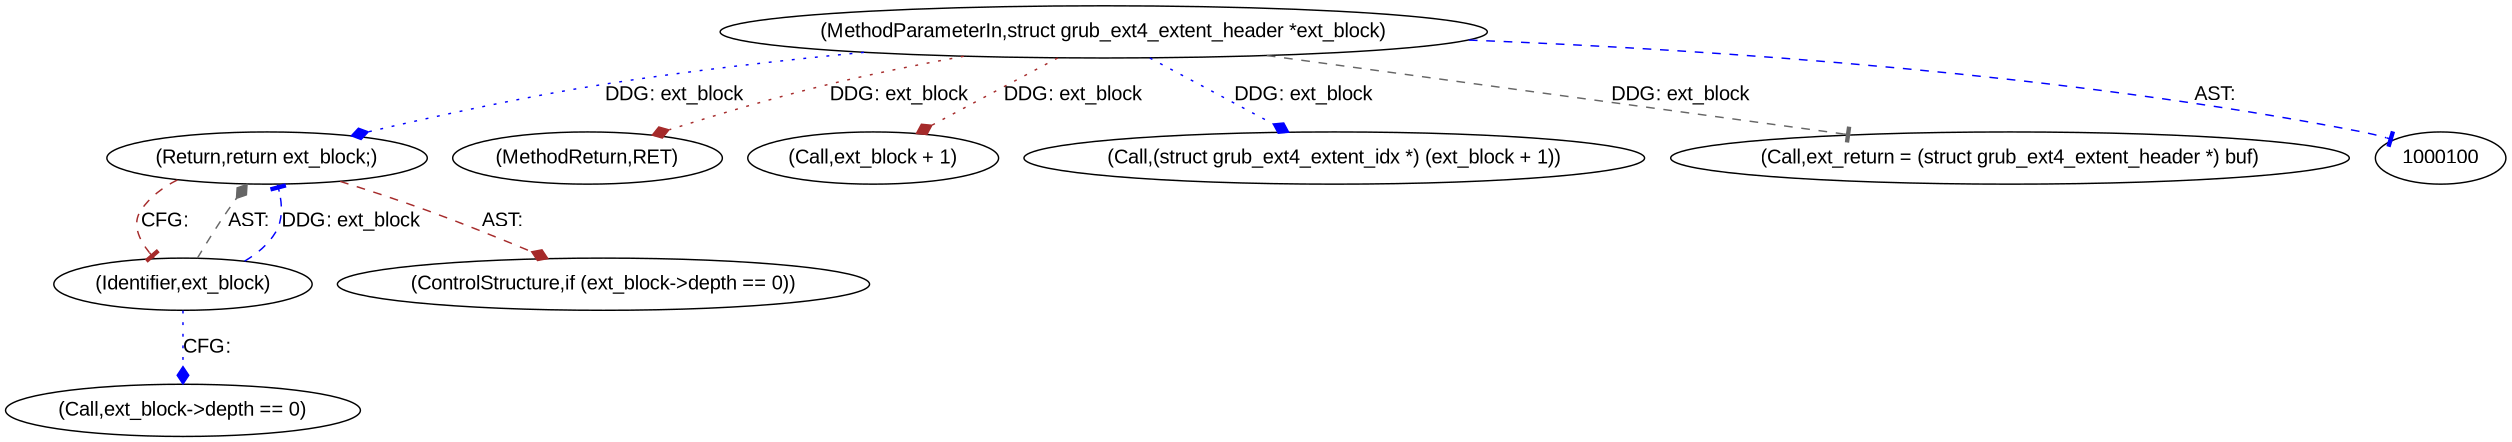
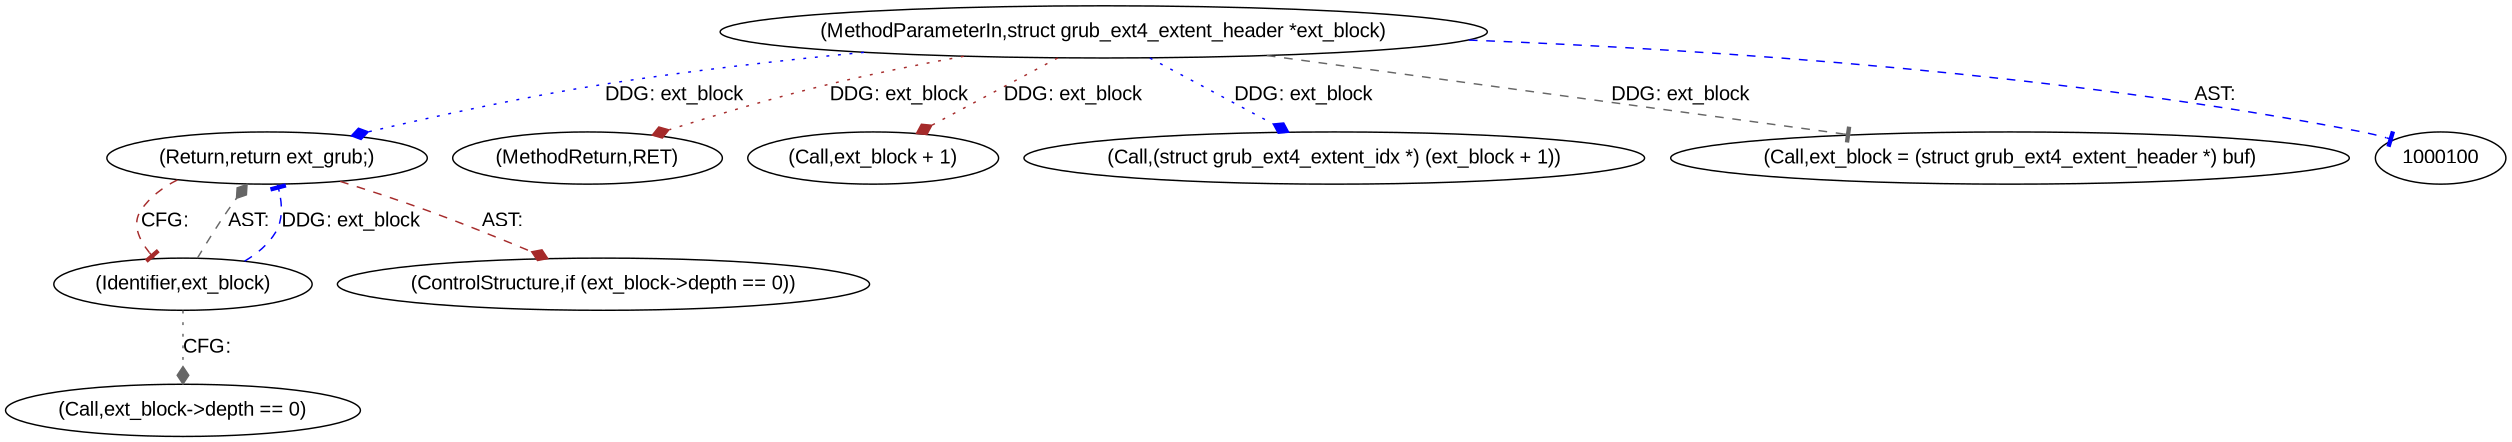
node "(Return,return ext_block;)": label "(Return,return ext_block;)" -> "(Return,return ext_grub;)"
node "(Call,ext_return = (struct grub_ext4_extent_header *) buf)": label "(Call,ext_return = (struct grub_ext4_extent_header *) buf)" -> "(Call,ext_block = (struct grub_ext4_extent_header *) buf)"
edge "(Identifier,ext_block)" -> "(Call,ext_block->depth == 0)": color blue -> gray40
